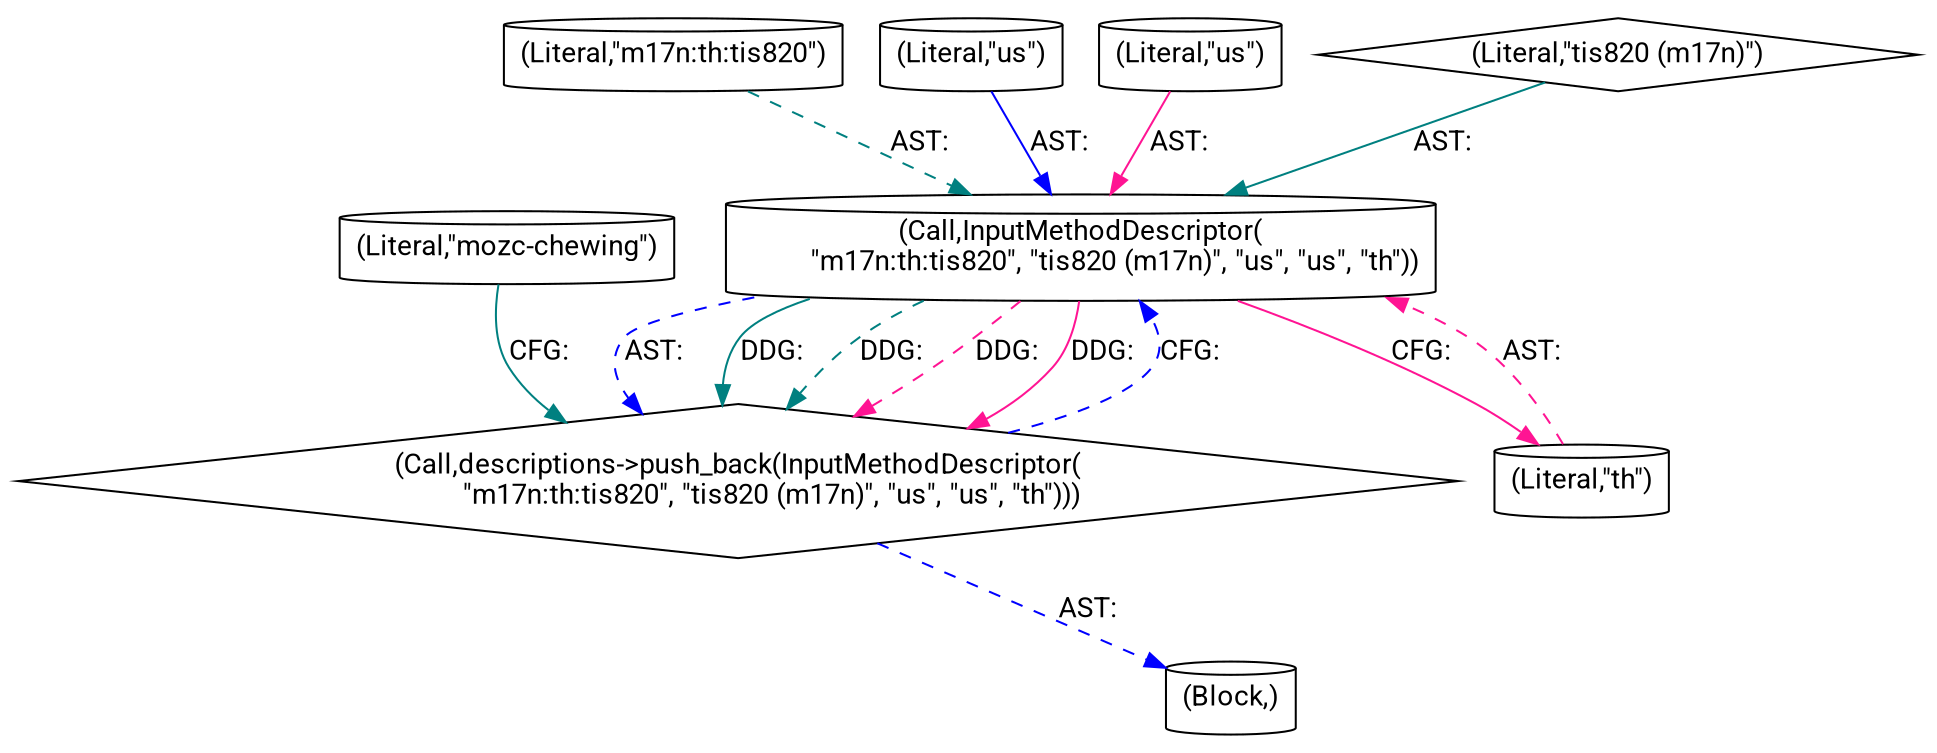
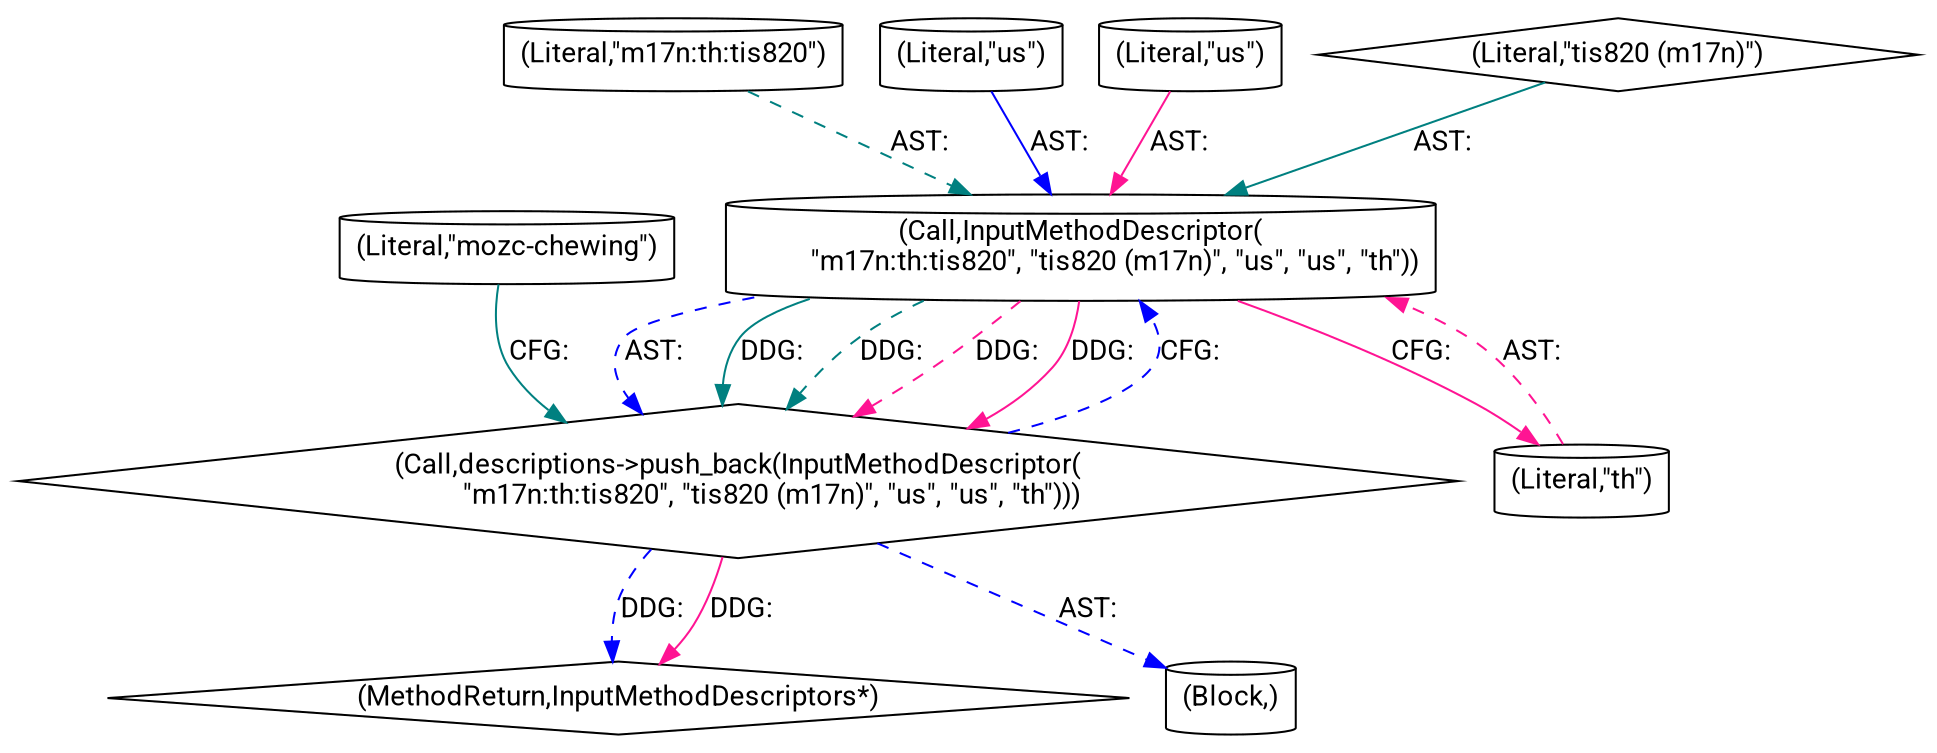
node "(MethodReturn,InputMethodDescriptors*)": added
